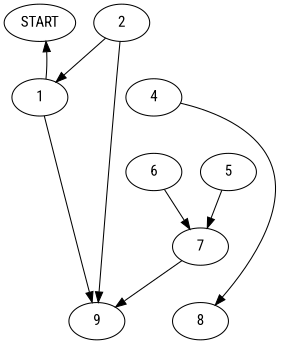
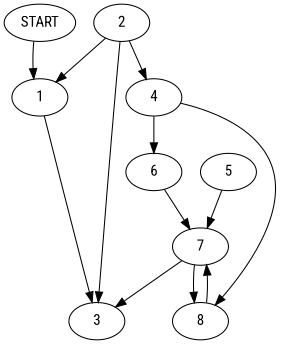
edge "2" -> "4": added
edge "1" -> "START": reversed
edge "4" -> "6": added
edge "7" -> "8": added
edge "8" -> "7": added
node "9": label "9" -> "3"
